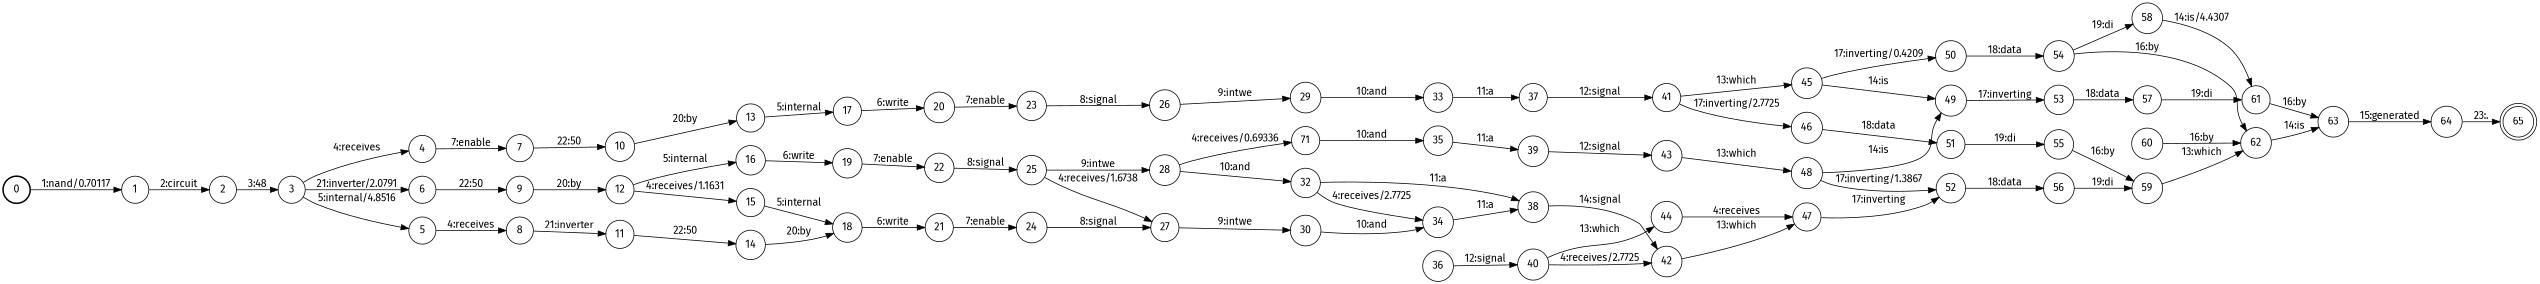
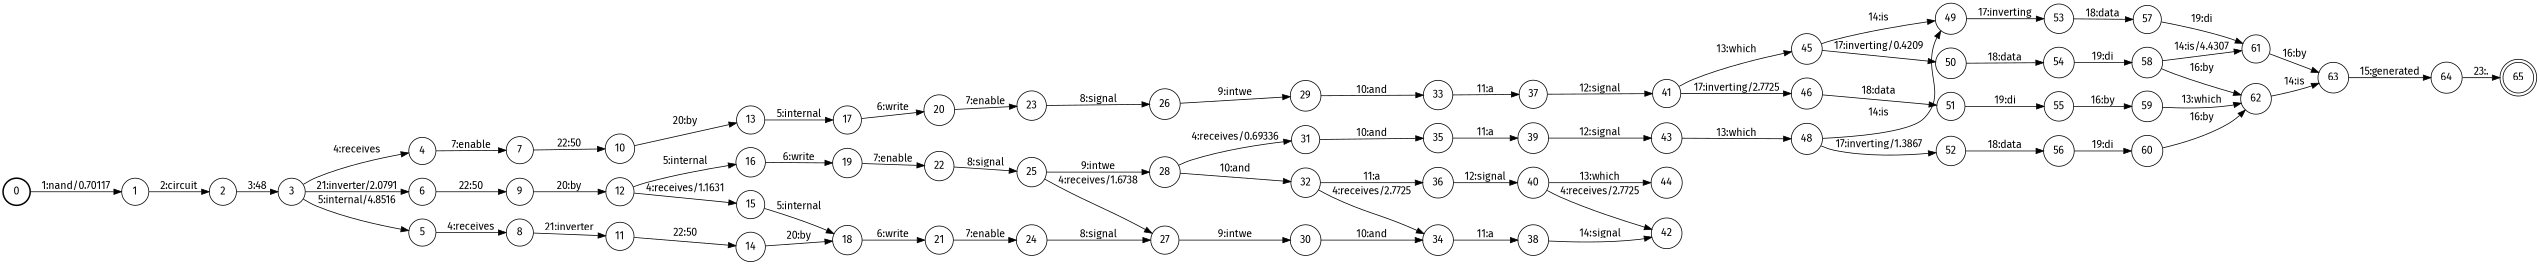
edge "54" -> "62": now "58" -> "62"
node "71": label "71" -> "31"
edge "32" -> "38": now "32" -> "36"
edge "56" -> "59": now "56" -> "60"
node "47": removed
